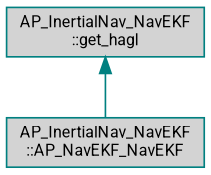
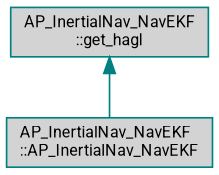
node "AP_InertialNav_NavEKF ::AP_NavEKF_NavEKF": label "AP_InertialNav_NavEKF ::AP_NavEKF_NavEKF" -> "AP_InertialNav_NavEKF ::AP_InertialNav_NavEKF"
